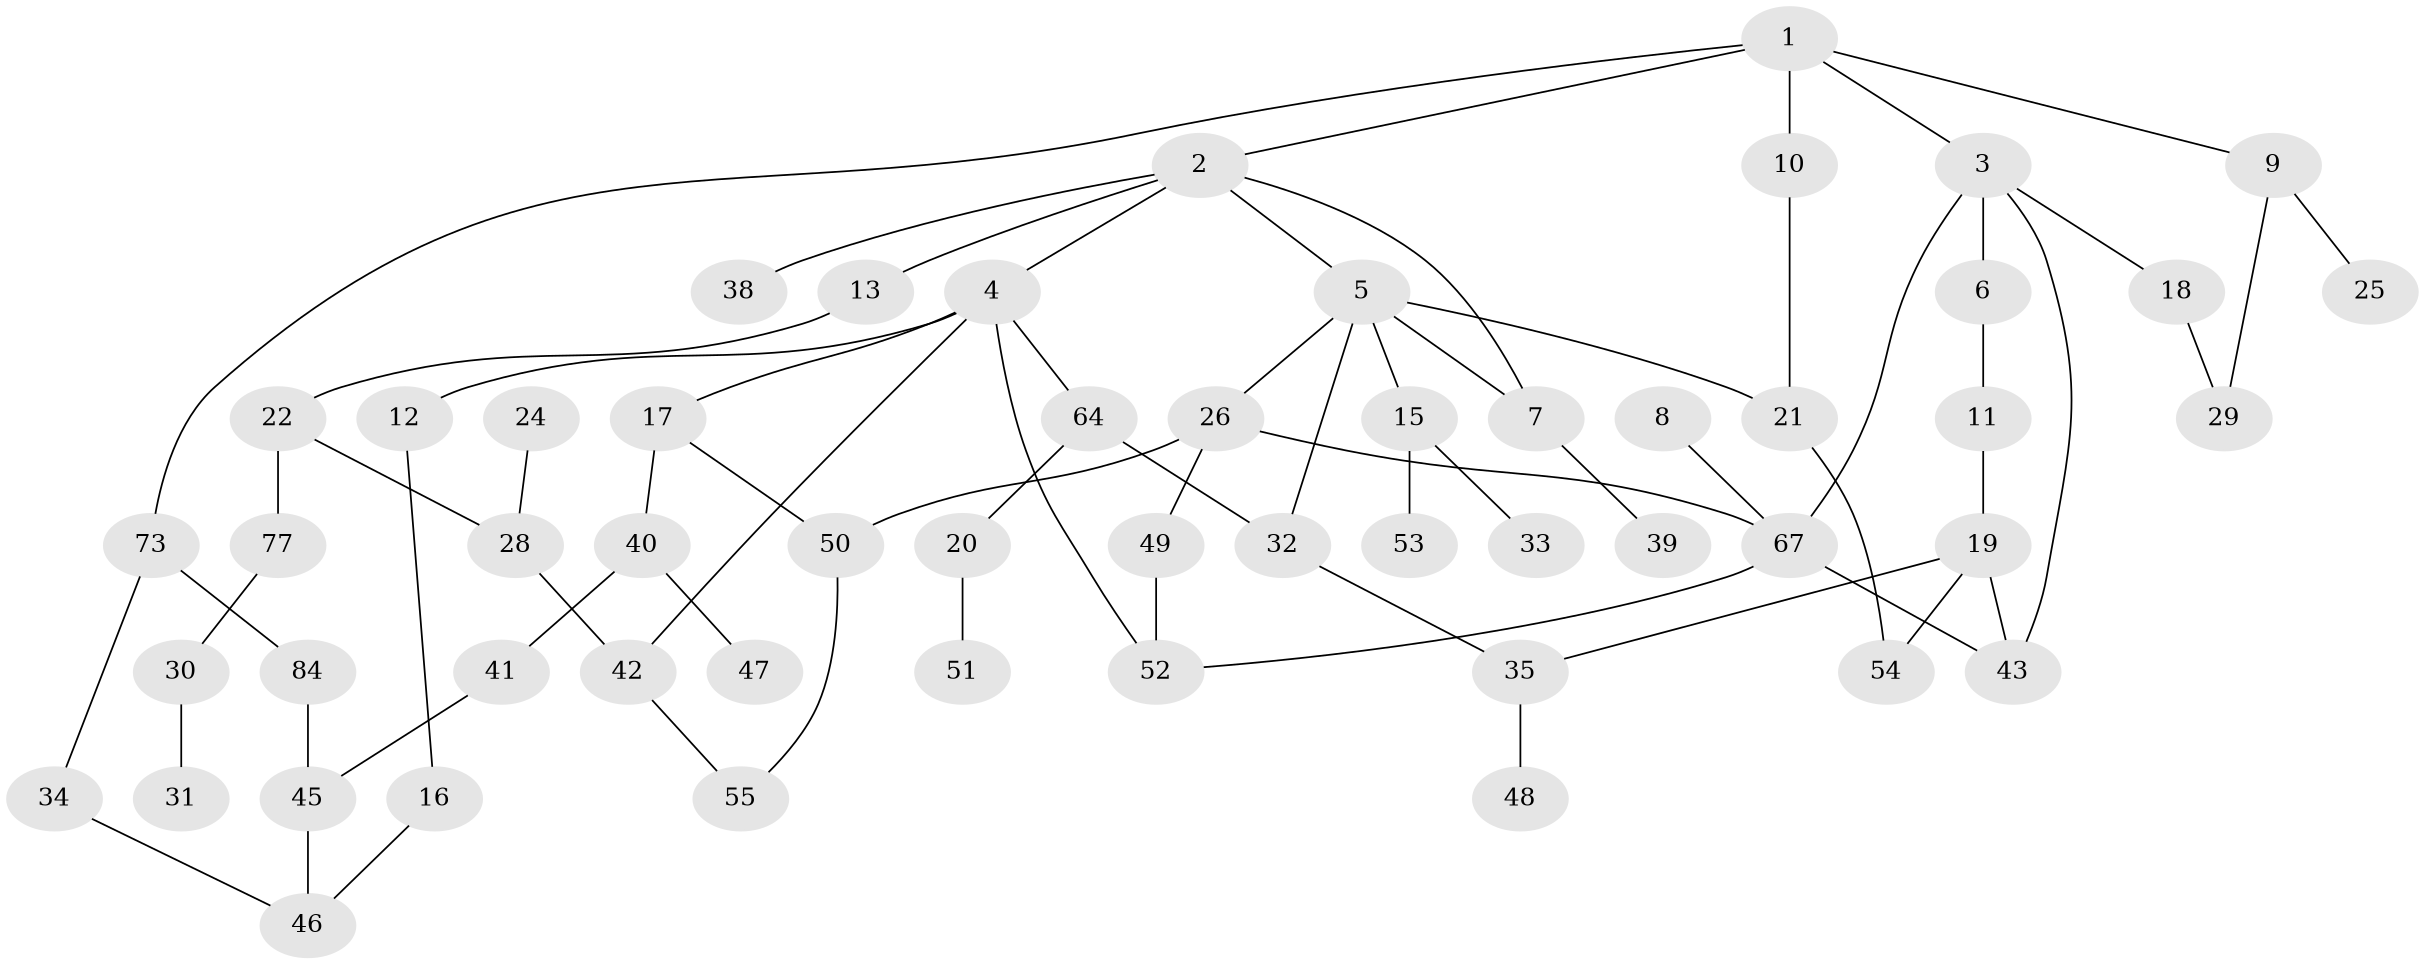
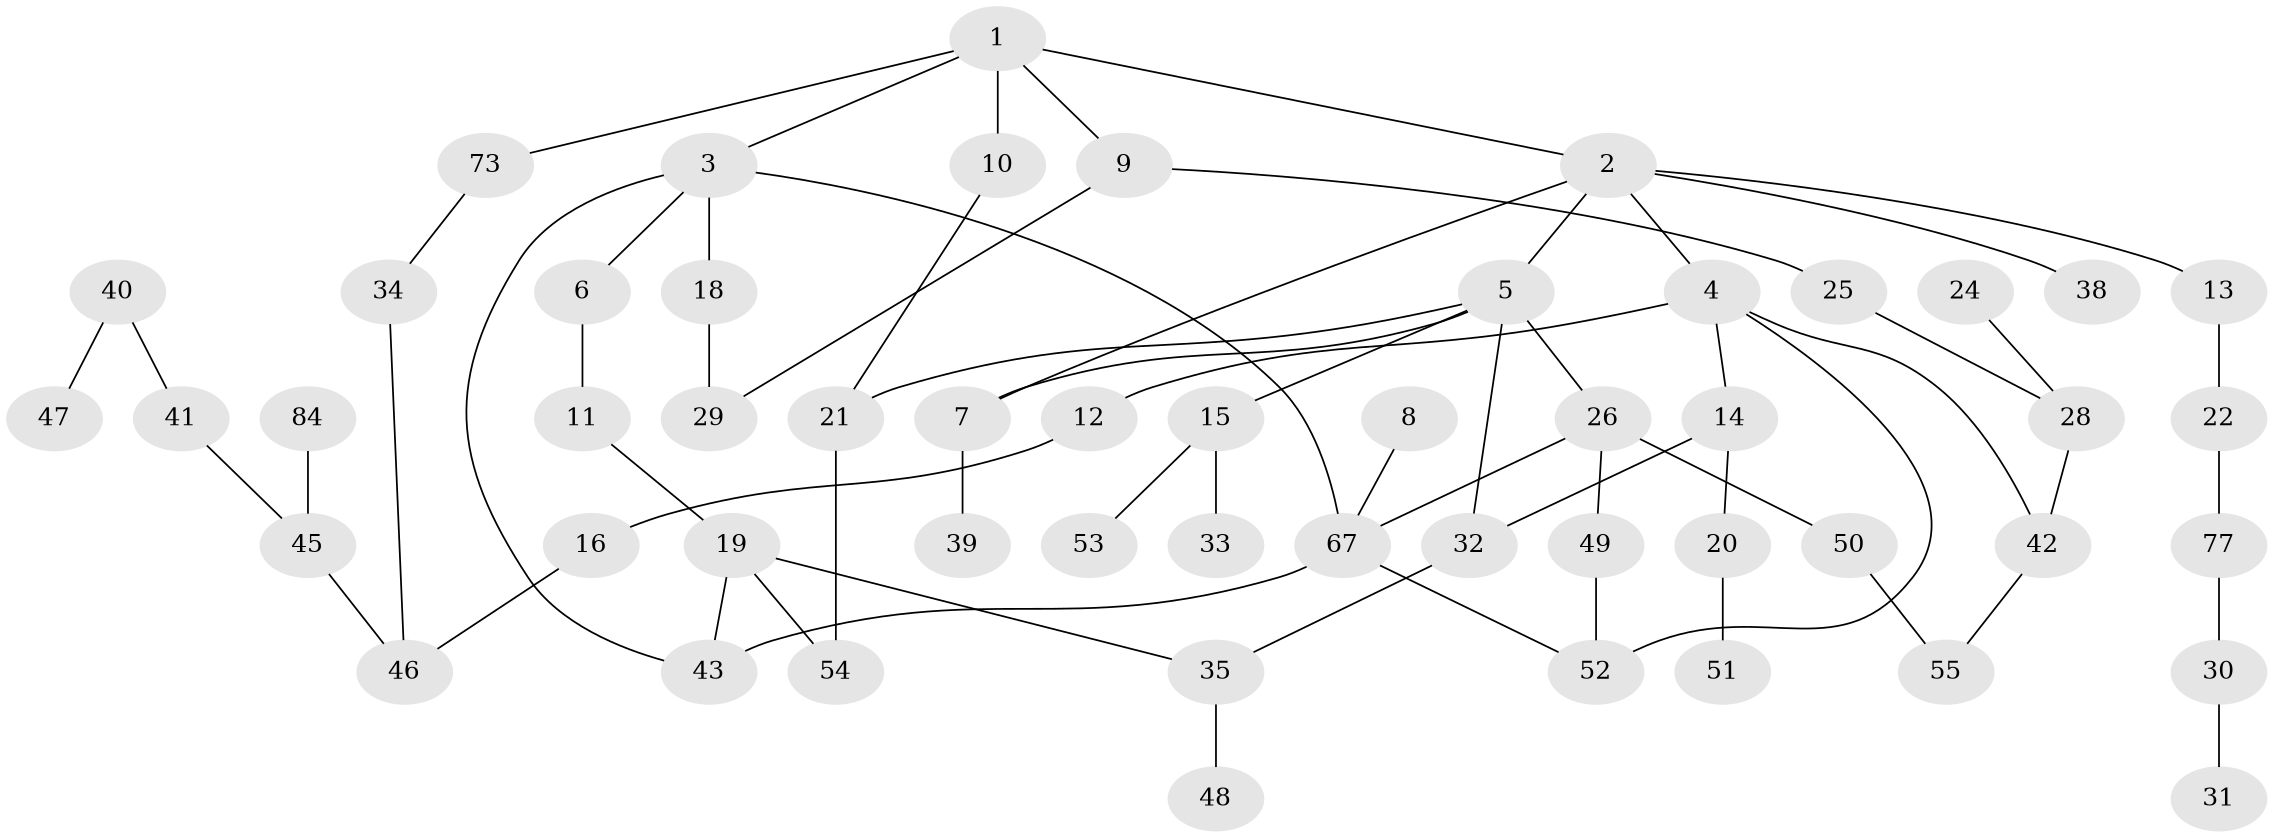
node "17": removed
node "64": label "64" -> "14"
edge "22" -- "28": now "25" -- "28"
edge "73" -- "84": removed
